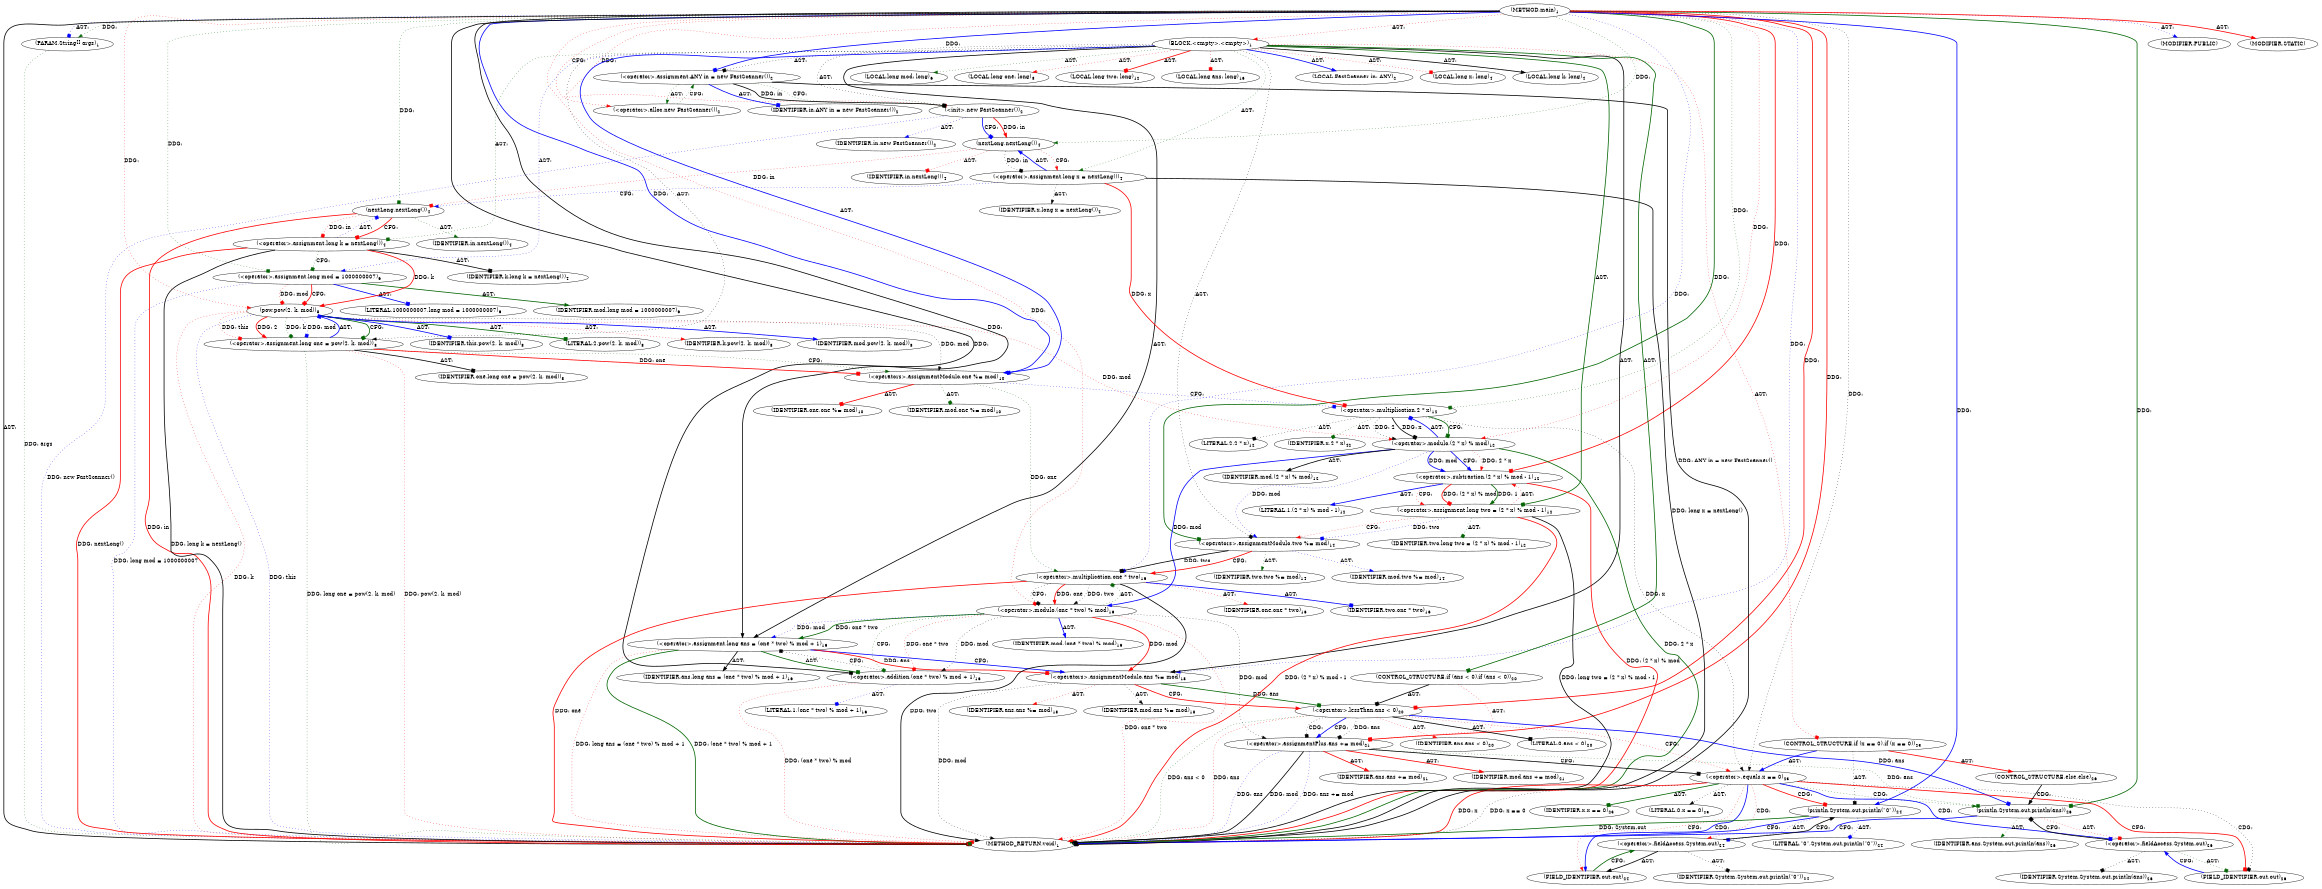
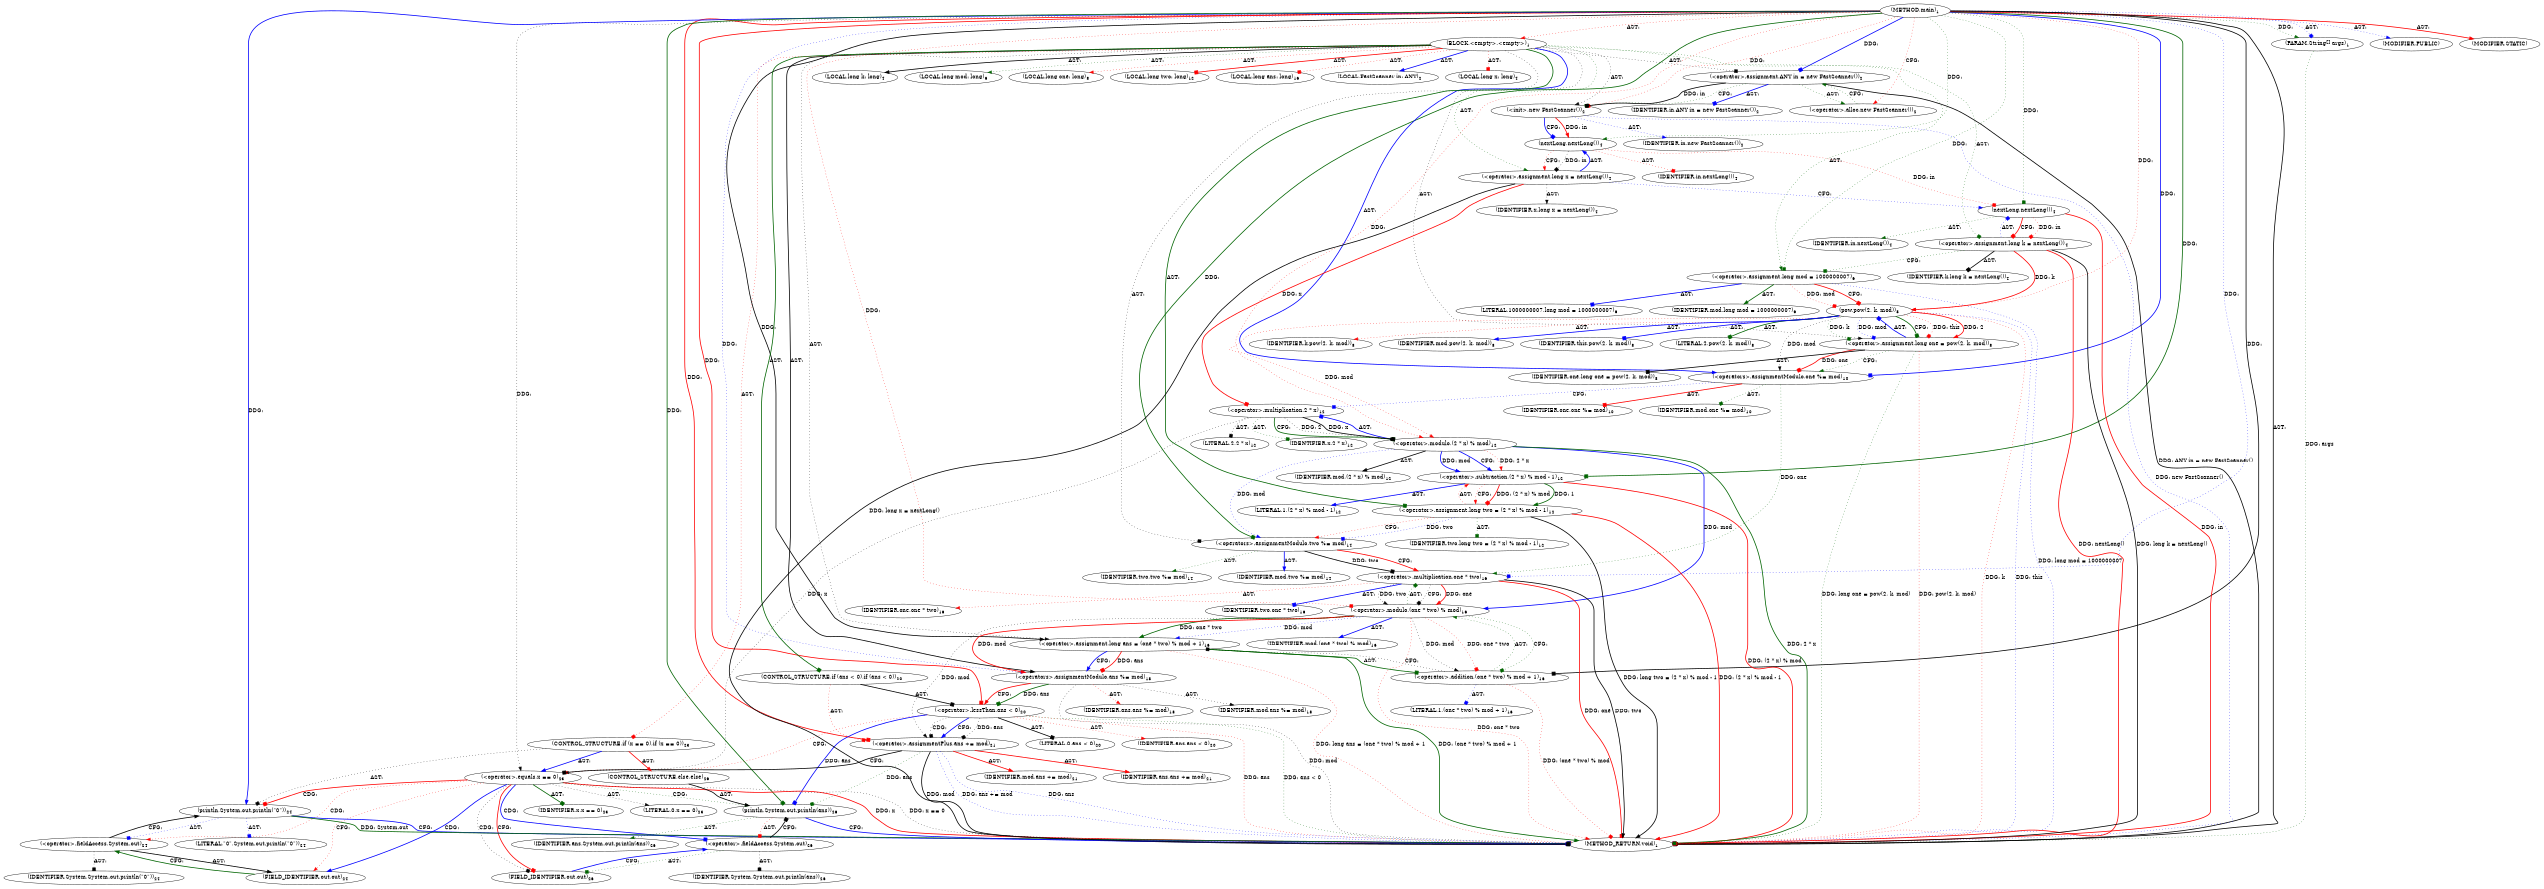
edge "(BLOCK,<empty>,<empty>)" -> "(<operator>.assignment,long mod = 1000000007)": color blue -> darkgreen
edge "(BLOCK,<empty>,<empty>)" -> "(<operator>.assignment,long ans = (one * two) % mod + 1)": style bold -> dotted
edge "(METHOD,main)" -> "(<operator>.subtraction,(2 * x) % mod - 1)": color red -> darkgreen
edge "(METHOD,main)" -> "(<operator>.multiplication,2 * x)": removed, label "DDG:"
node "(IDENTIFIER,x,2 * x)": text "42" -> "12"
edge "(<operators>.assignmentModulo,two %= mod)" -> "(IDENTIFIER,mod,two %= mod)": style dotted -> bold
edge "(<operator>.addition,(one * two) % mod + 1)" -> "(<operator>.modulo,(one * two) % mod)": added, label "AST:"
node "(IDENTIFIER,ans,long ans = (one * two) % mod + 1)": removed
edge "(CONTROL_STRUCTURE,else,else)" -> "(println,System.out.println(ans))": label "CDG: " -> "AST: "
